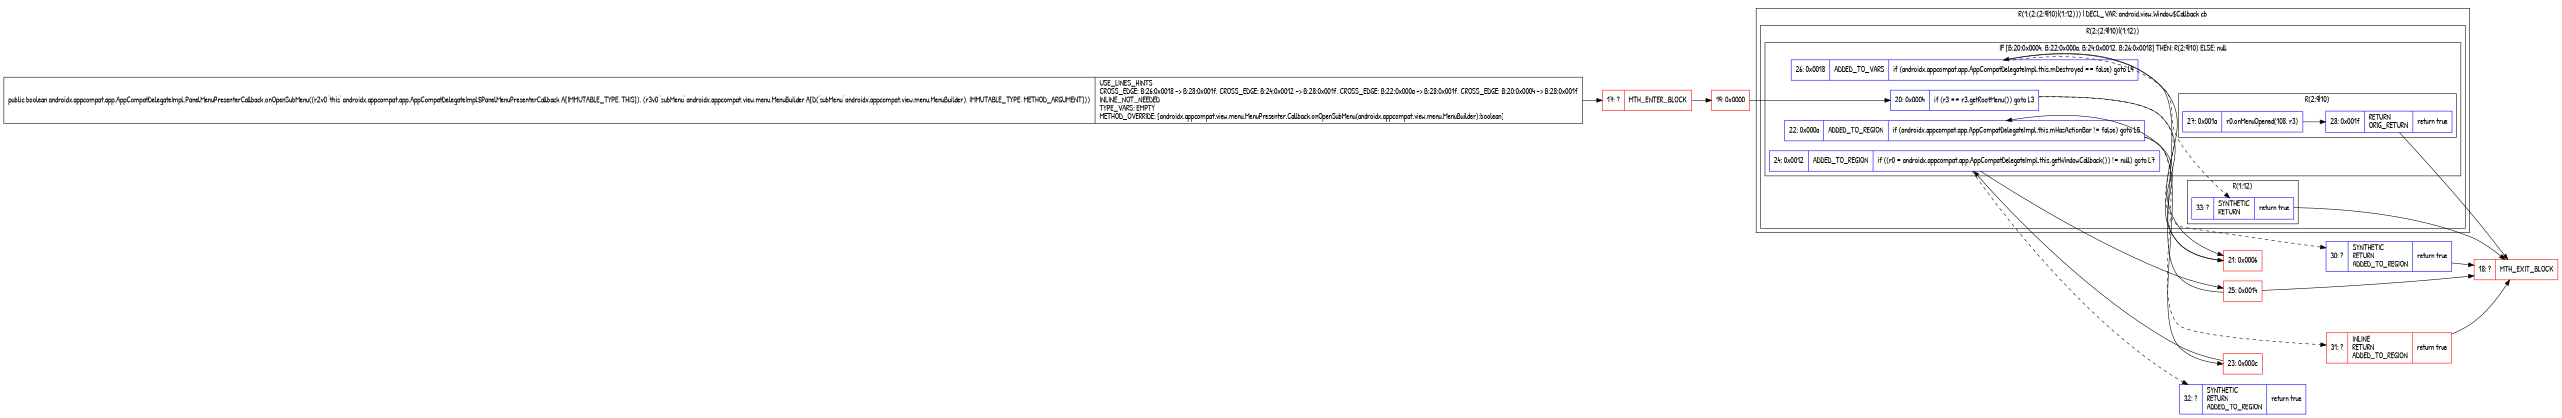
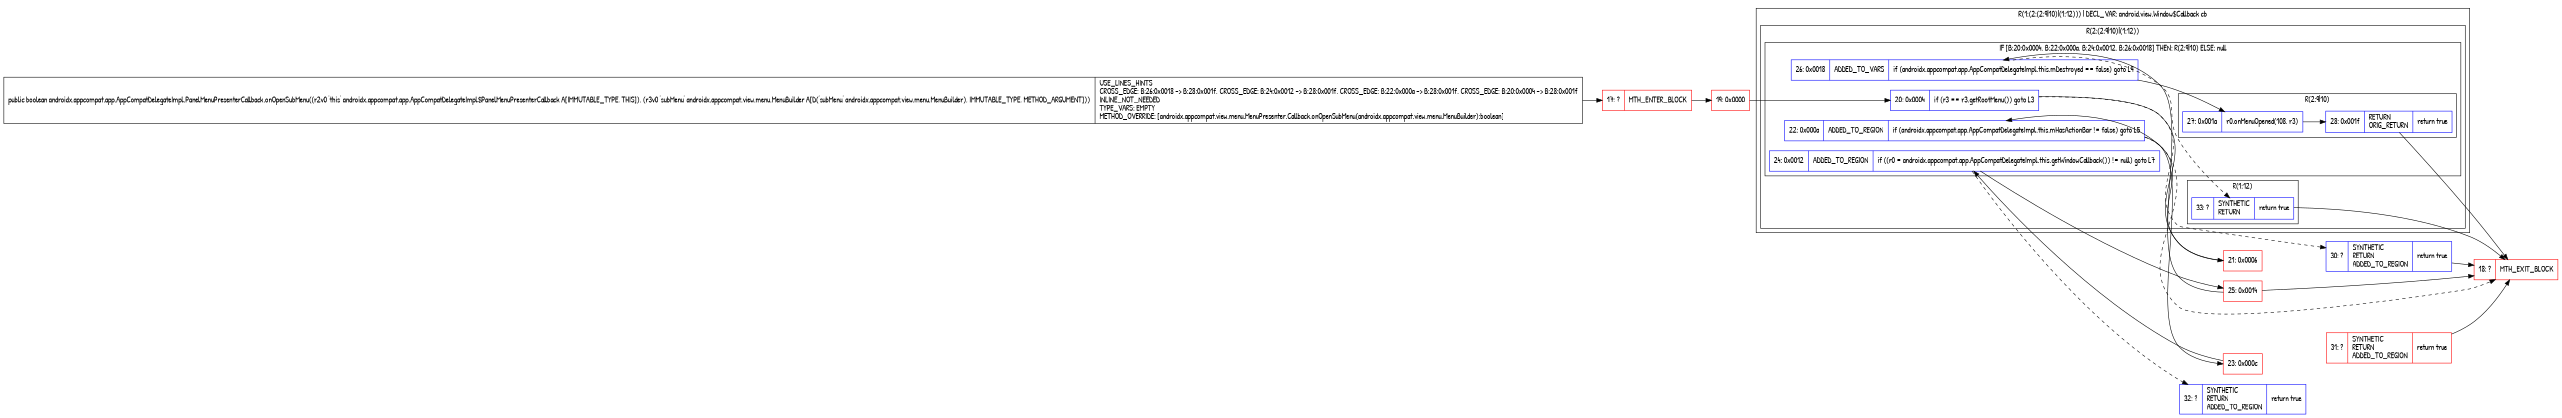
edge "26: 0x0018" -> "21: 0x0006": now "26: 0x0018" -> "27: 0x001a"
edge "22: 0x000a" -> "31: ?": now "22: 0x000a" -> "18: ?"
node "31: ?": text "INLINE" -> "SYNTHETIC"
